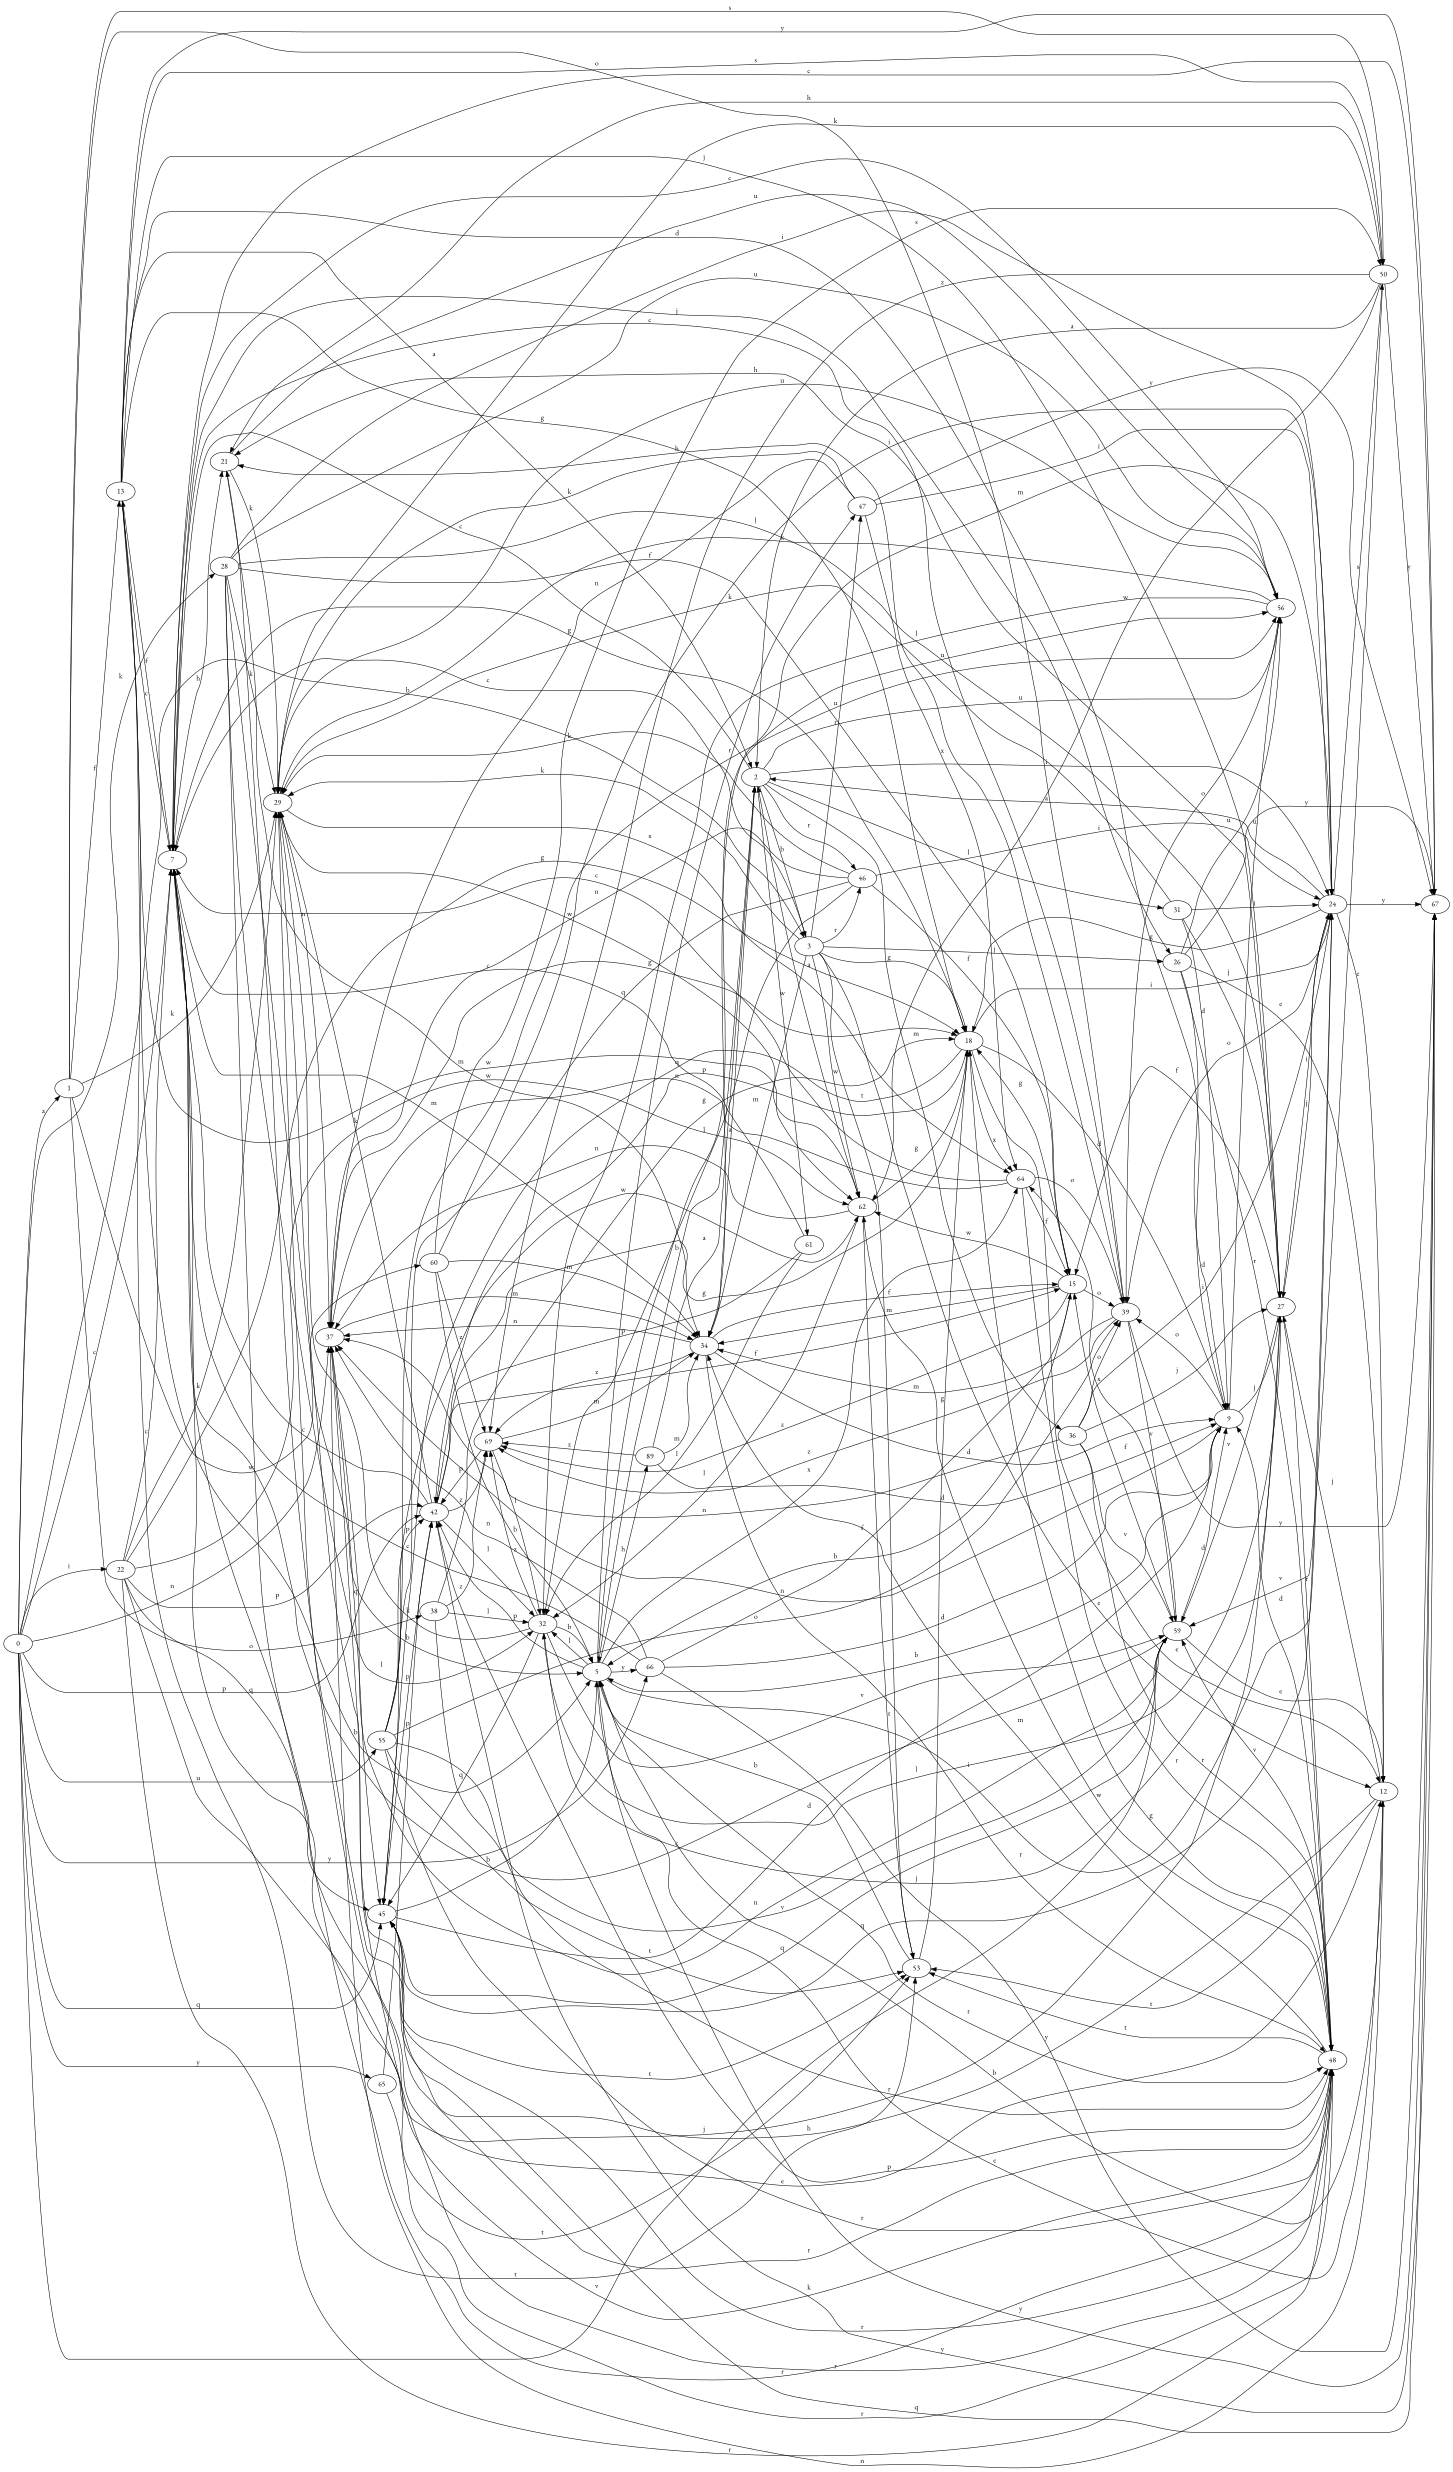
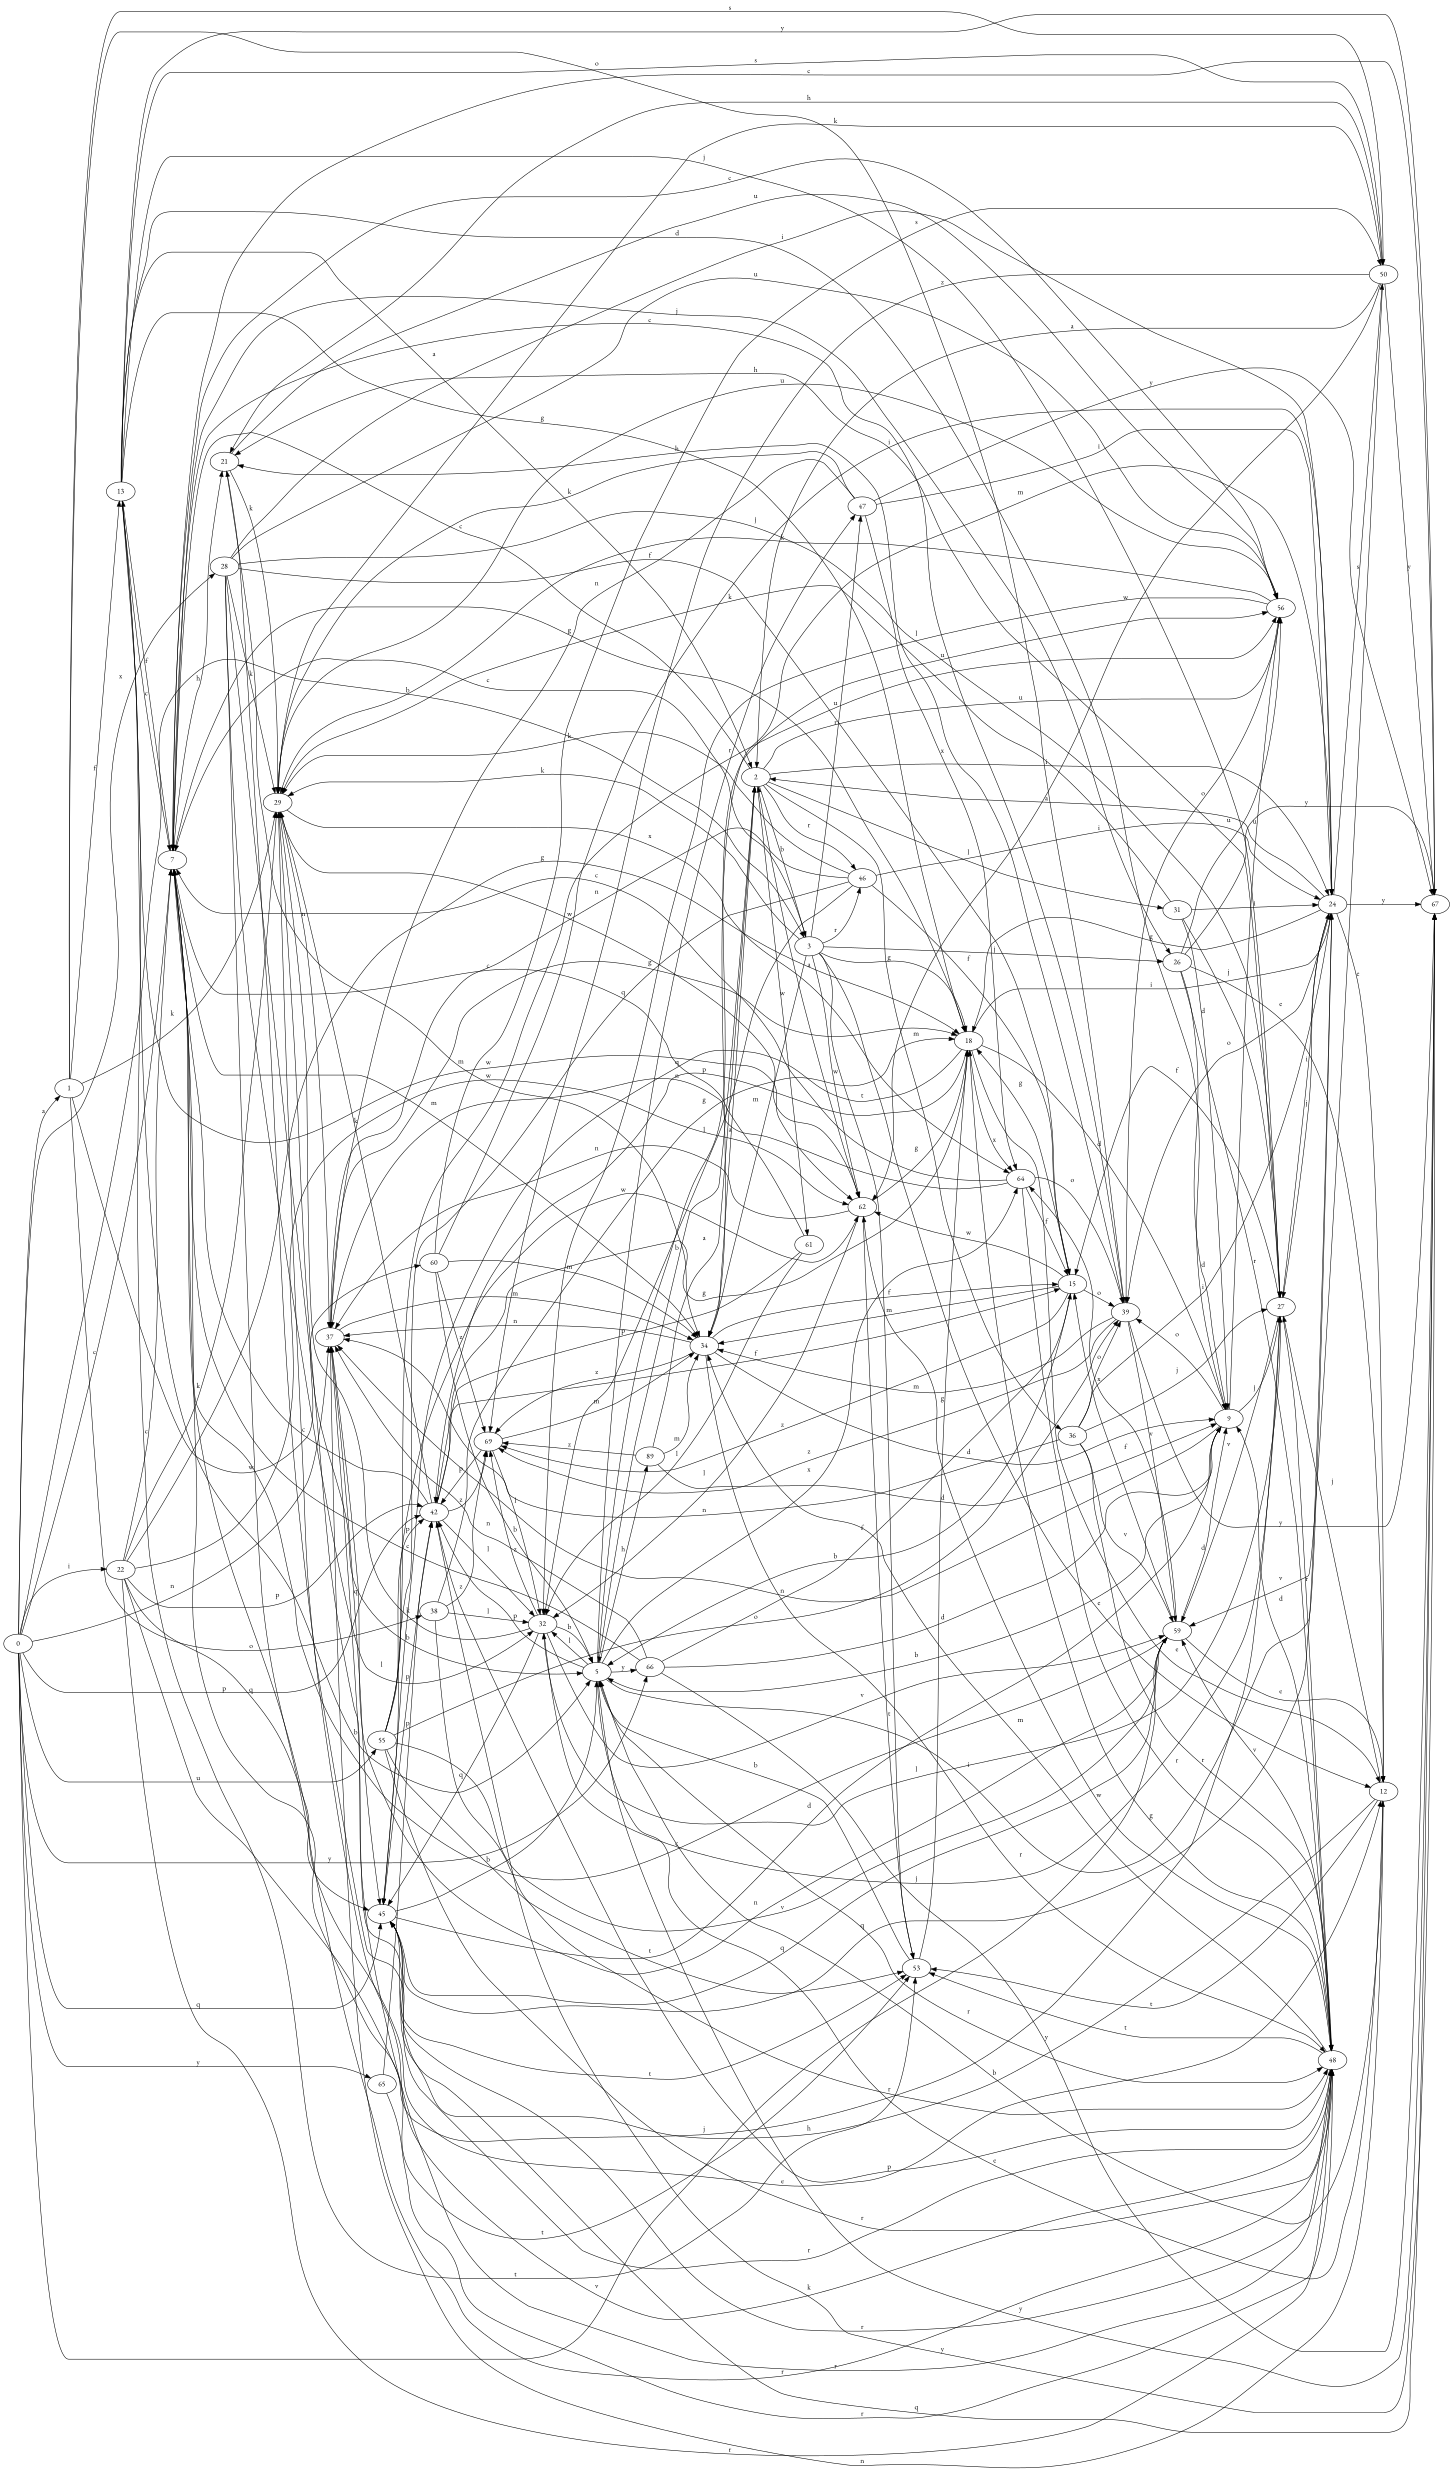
edge "0" -> "28": label "k" -> "x"
